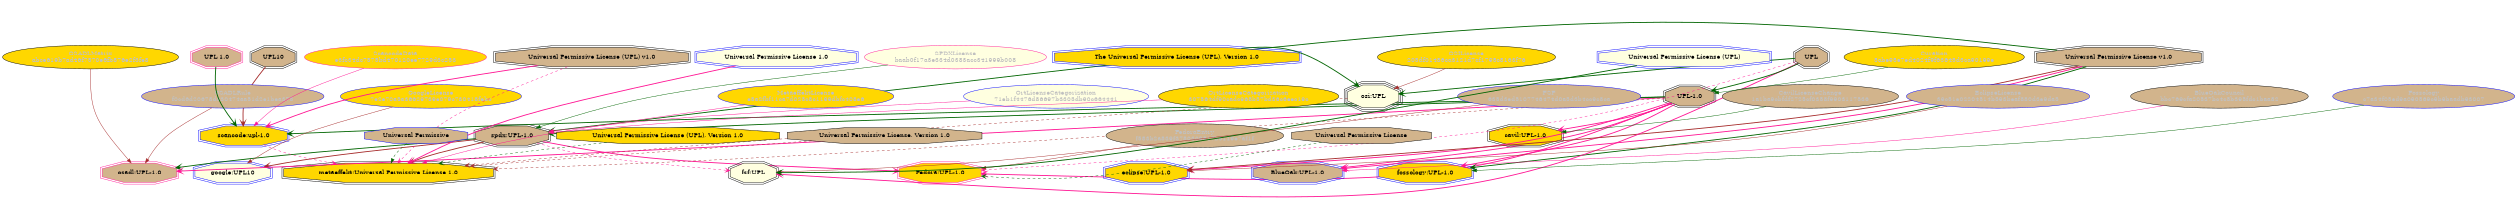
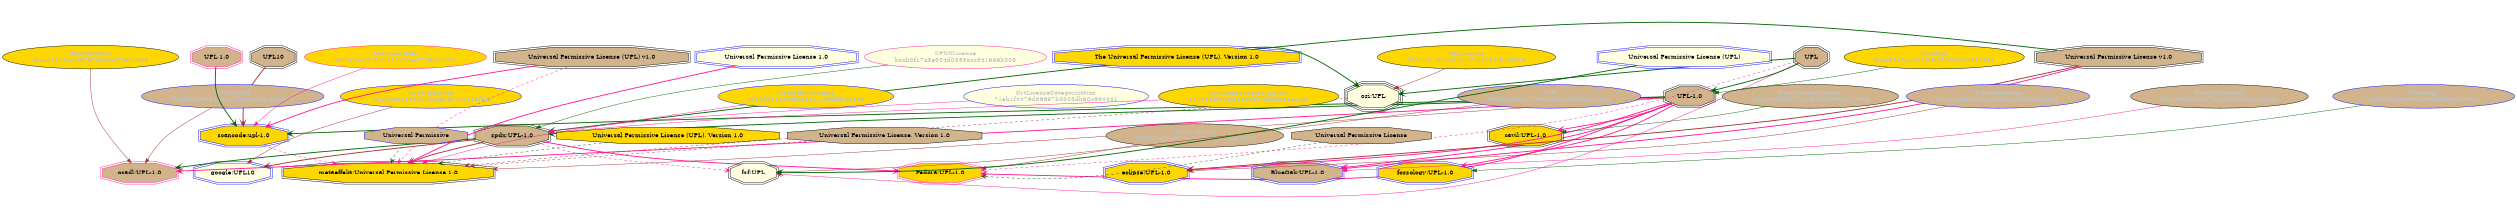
edge "Universal Permissive License v1.0" -> "fossology:UPL-1.0": removed
edge "UPL-1.0" -> "metaeffekt:Universal Permissive License 1.0": style dashed -> solid
edge "Universal Permissive" -> "metaeffekt:Universal Permissive License 1.0": arrowhead normal -> vee
edge "UPL" -> "fsf:UPL": style bold -> solid
